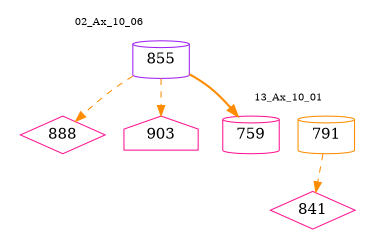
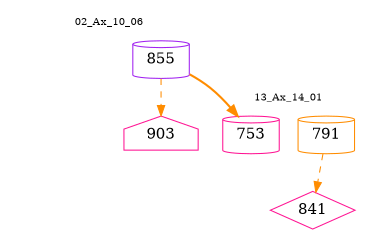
cluster "13_Ax_10_01": label "13_Ax_10_01" -> "13_Ax_14_01"
node "888": removed
node "759": label "759" -> "753"
